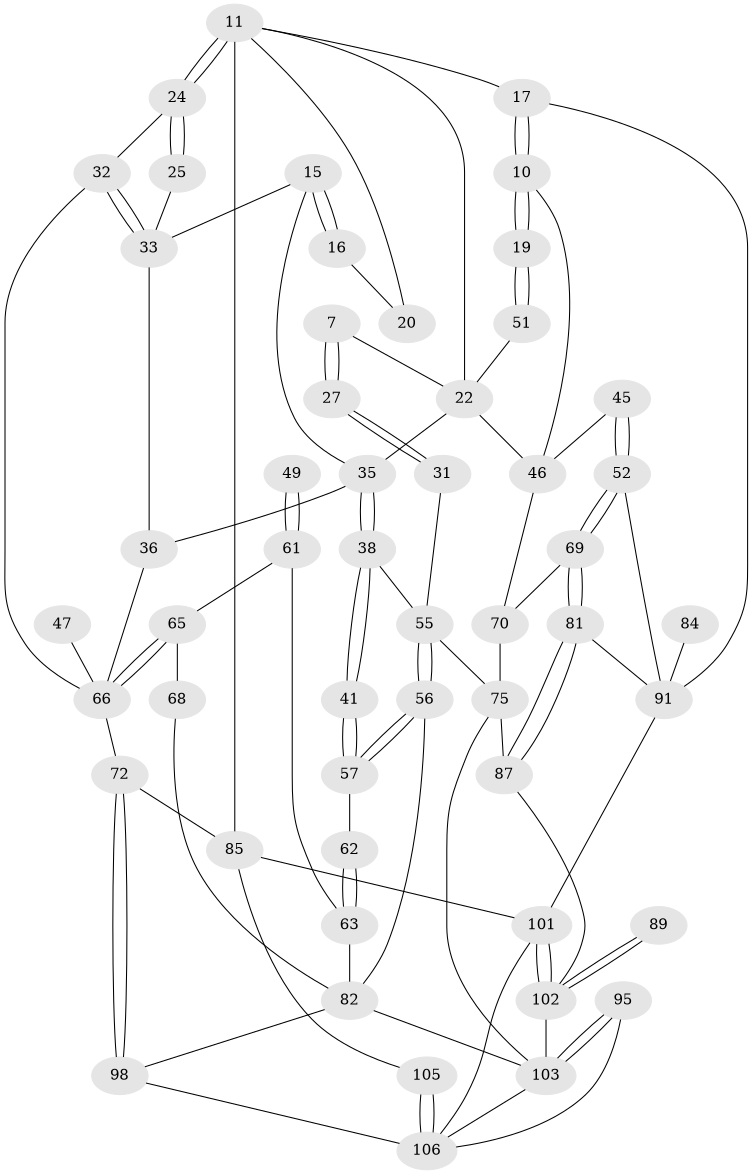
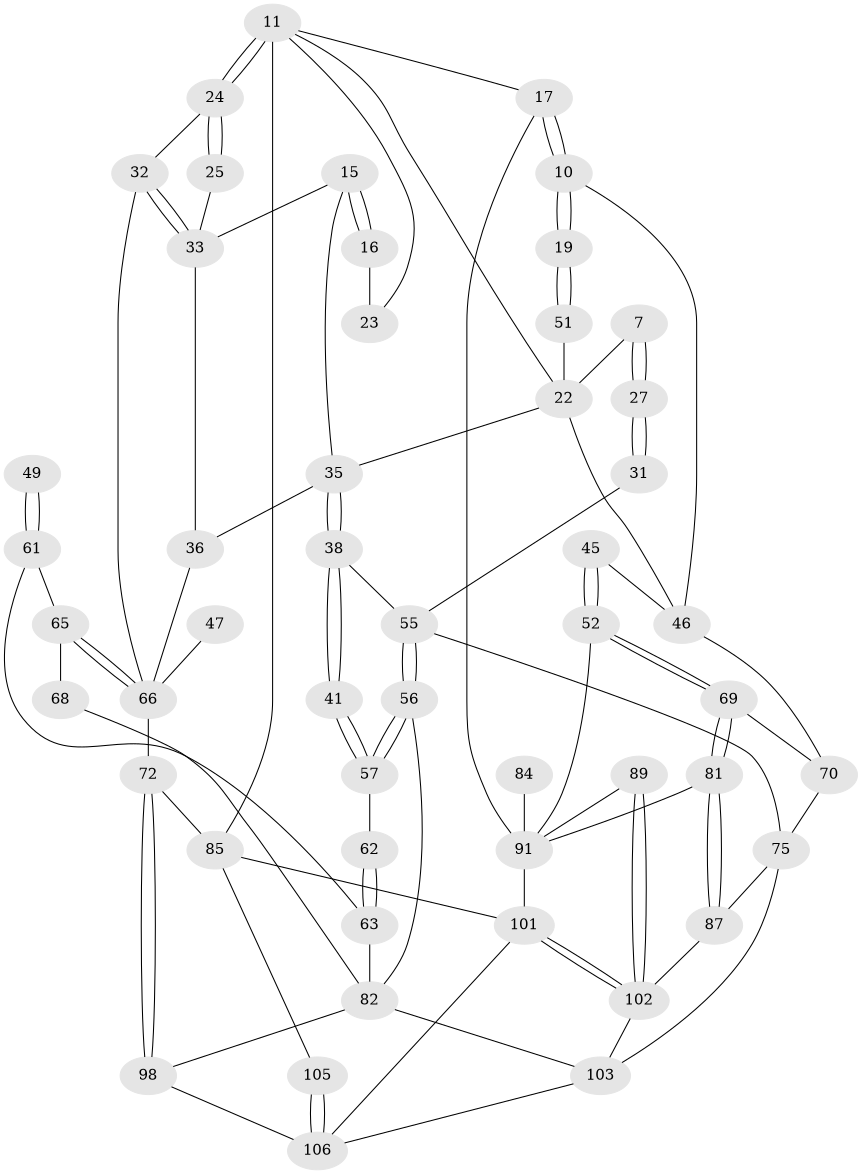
node "20": label "20" -> "23"
edge "89" -- "91": added
node "95": removed
